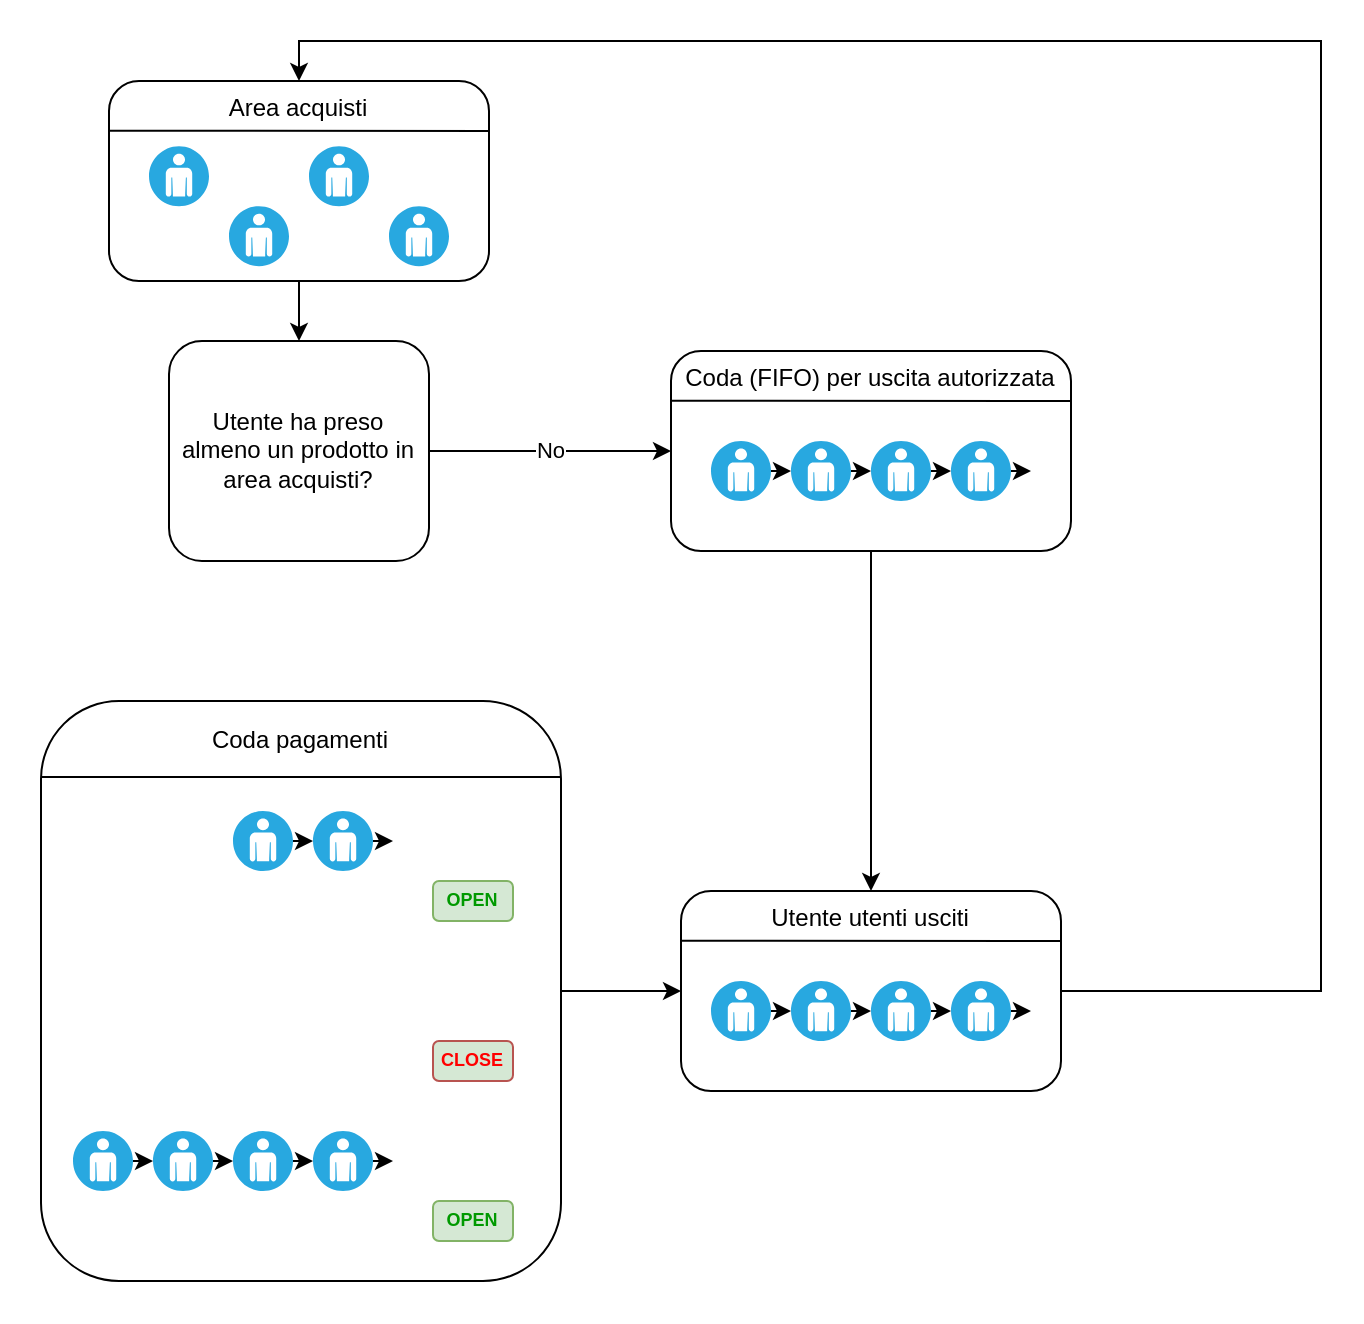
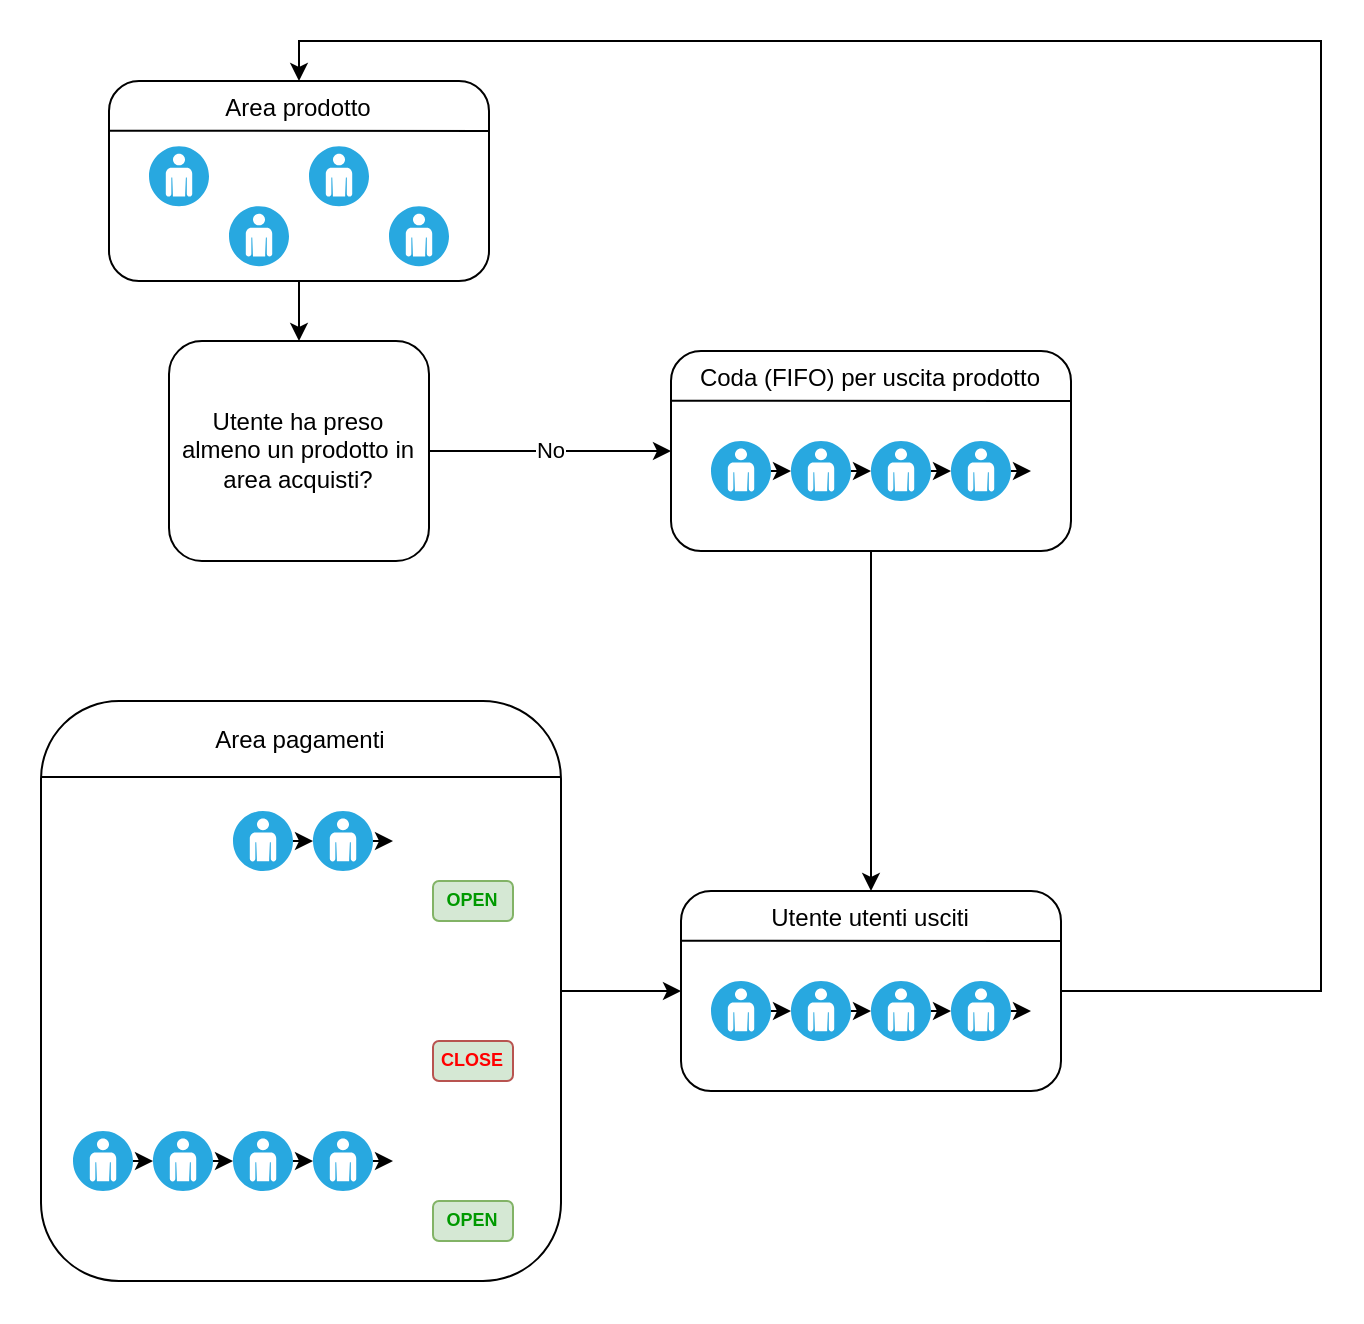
node "Area acquisti": label "Area acquisti" -> "Area prodotto"
node "Coda (FIFO) per uscita autorizzata": label "Coda (FIFO) per uscita autorizzata" -> "Coda (FIFO) per uscita prodotto"
node "Coda pagamenti": label "Coda pagamenti" -> "Area pagamenti"
